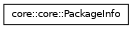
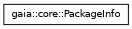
node "core::core::PackageInfo": label "core::core::PackageInfo" -> "gaia::core::PackageInfo"
